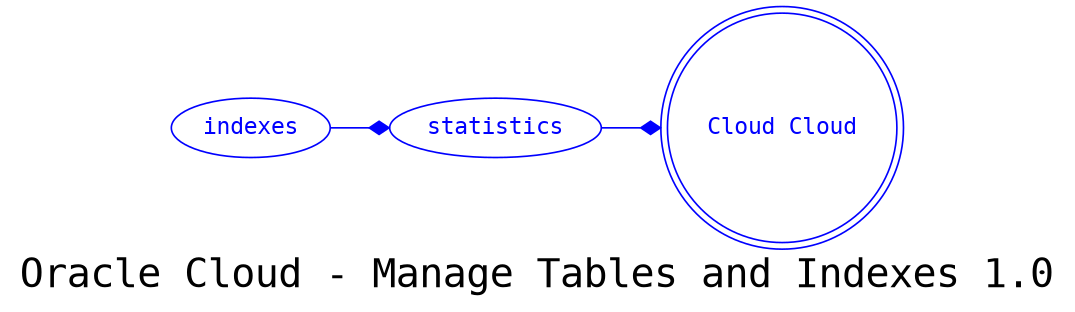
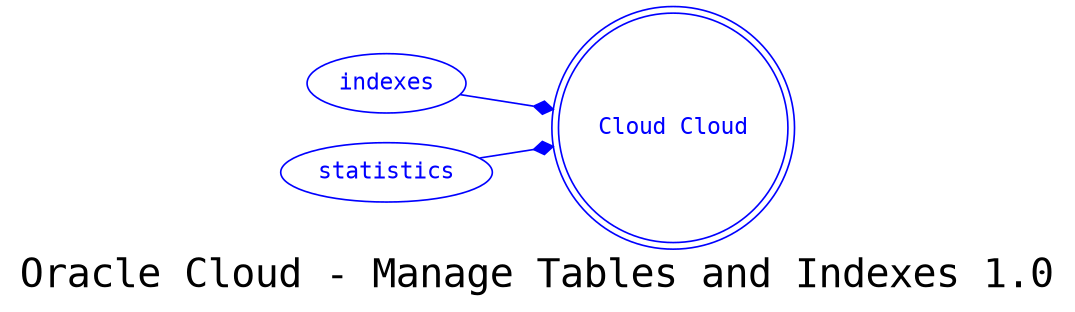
edge "indexes" -> "statistics": now "indexes" -> "Cloud Cloud"
